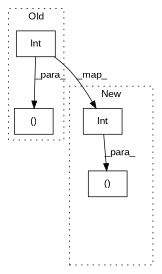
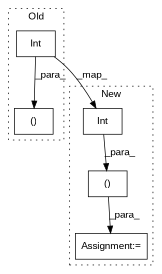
node "Assignment:=": added
